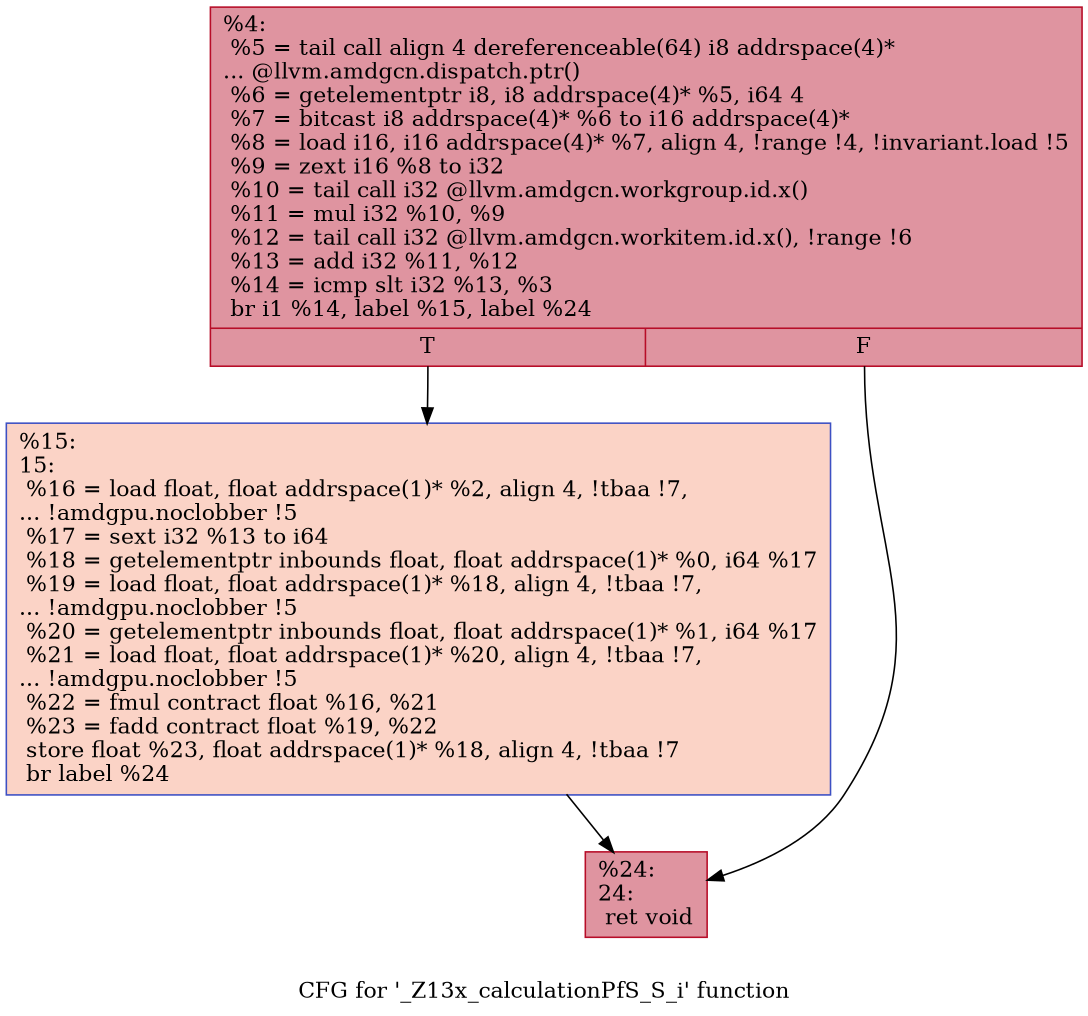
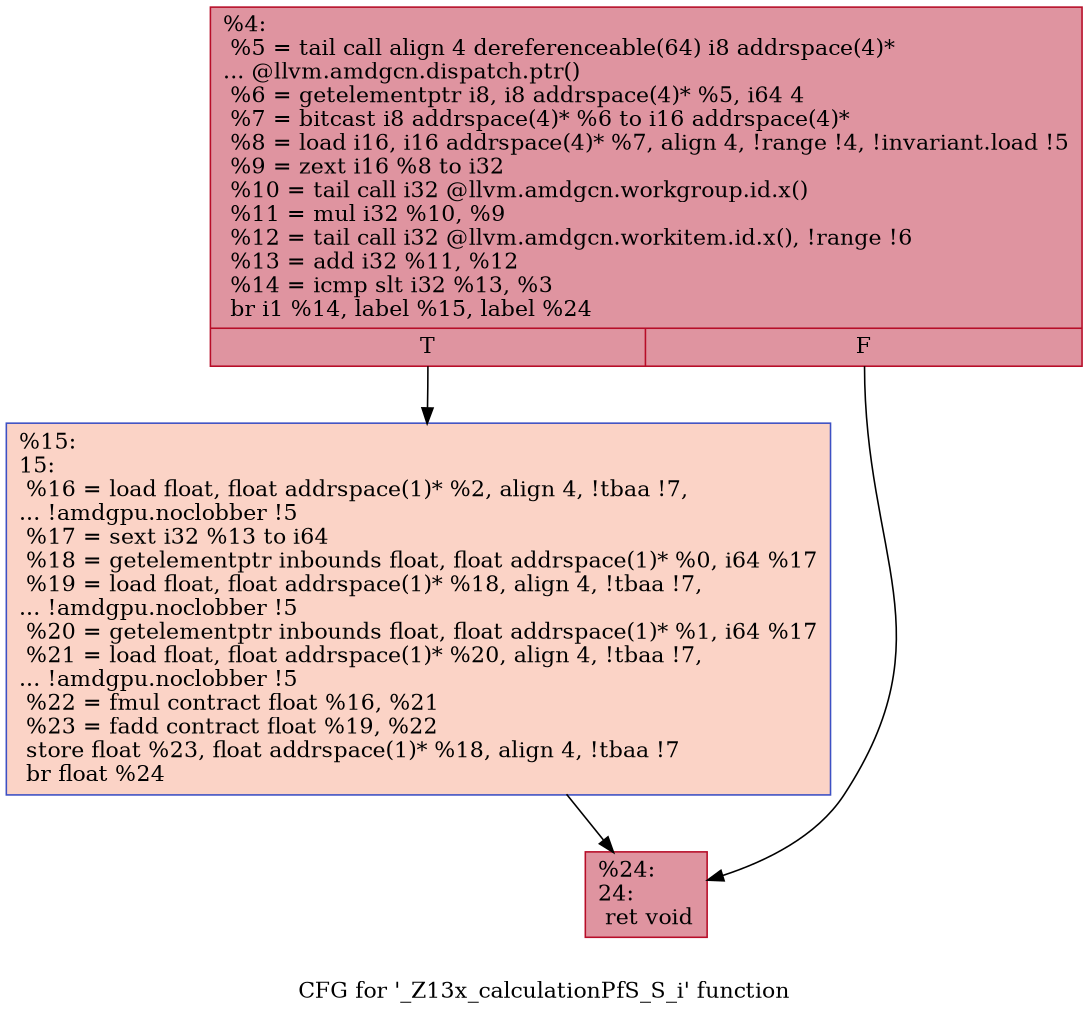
node "%15:": text "br label %24" -> "br float %24"
